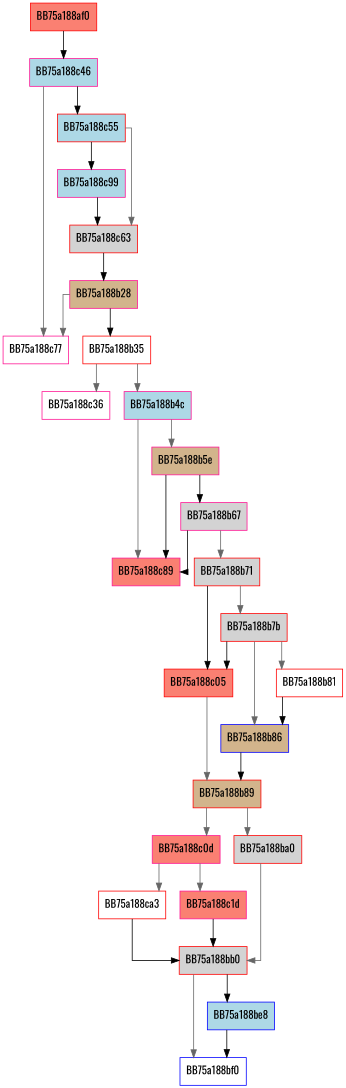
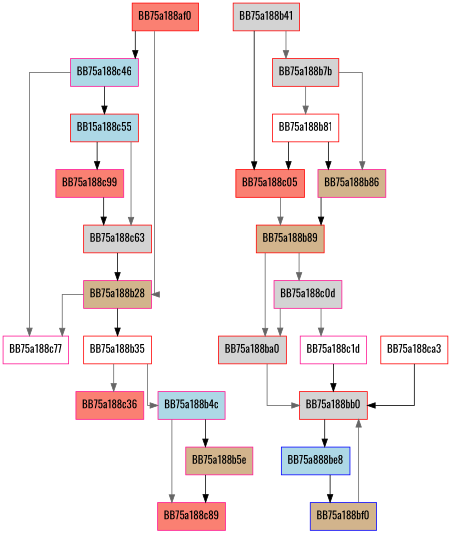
node "BB75a188c55": label "BB75a188c55" -> "BB15a188c55"
edge "BB75a188af0" -> "BB75a188b28": added
node "BB75a188c99": fillcolor lightblue -> salmon
node "BB75a188c36": fillcolor white -> salmon
edge "BB75a188b4c" -> "BB75a188b5e": color gray40 -> black
node "BB75a188b67": removed
node "BB75a188b71": label "BB75a188b71" -> "BB75a188b41"
edge "BB75a188b7b" -> "BB75a188c05": now "BB75a188b81" -> "BB75a188c05"
node "BB75a188b86": color blue -> deeppink
node "BB75a188c0d": fillcolor salmon -> lightgrey
edge "BB75a188c0d" -> "BB75a188ca3": now "BB75a188c0d" -> "BB75a188ba0"
node "BB75a188c1d": fillcolor salmon -> white
edge "BB75a188bb0" -> "BB75a188bf0": reversed
node "BB75a188be8": label "BB75a188be8" -> "BB75a888be8"
node "BB75a188bf0": fillcolor white -> tan
